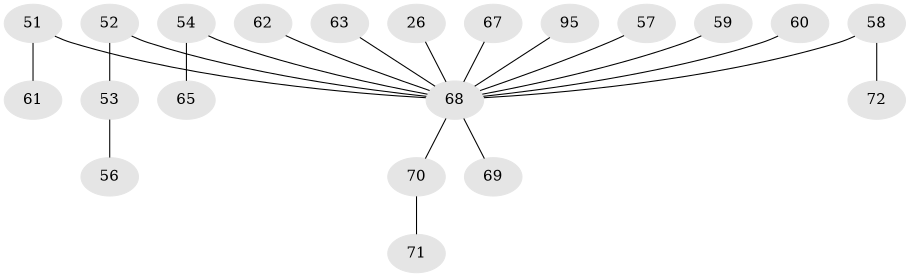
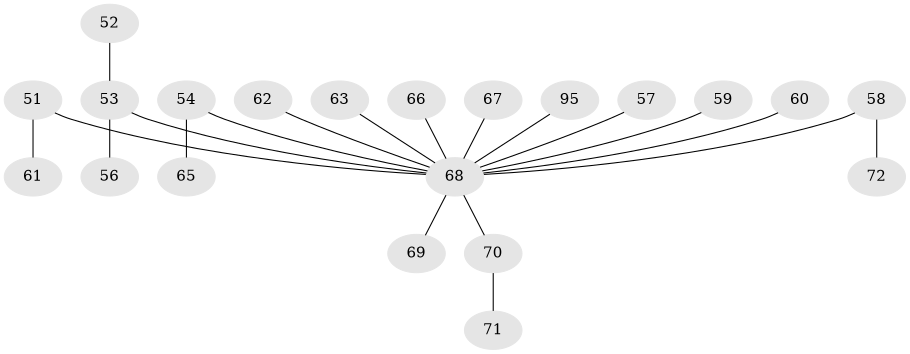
node "26": label "26" -> "66"
edge "52" -- "68": now "53" -- "68"
